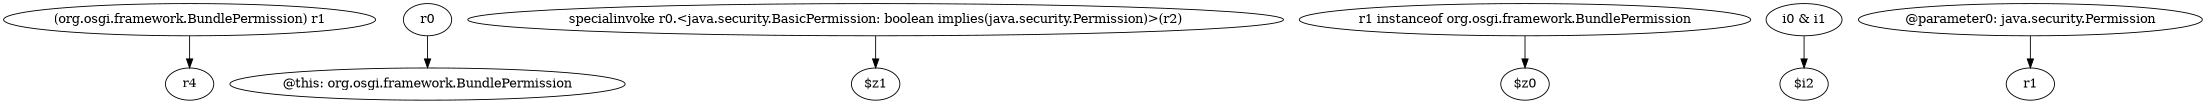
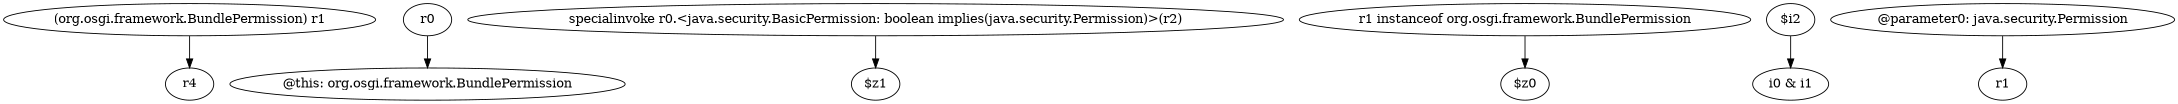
edge "i0 & i1" -> "$i2": reversed
